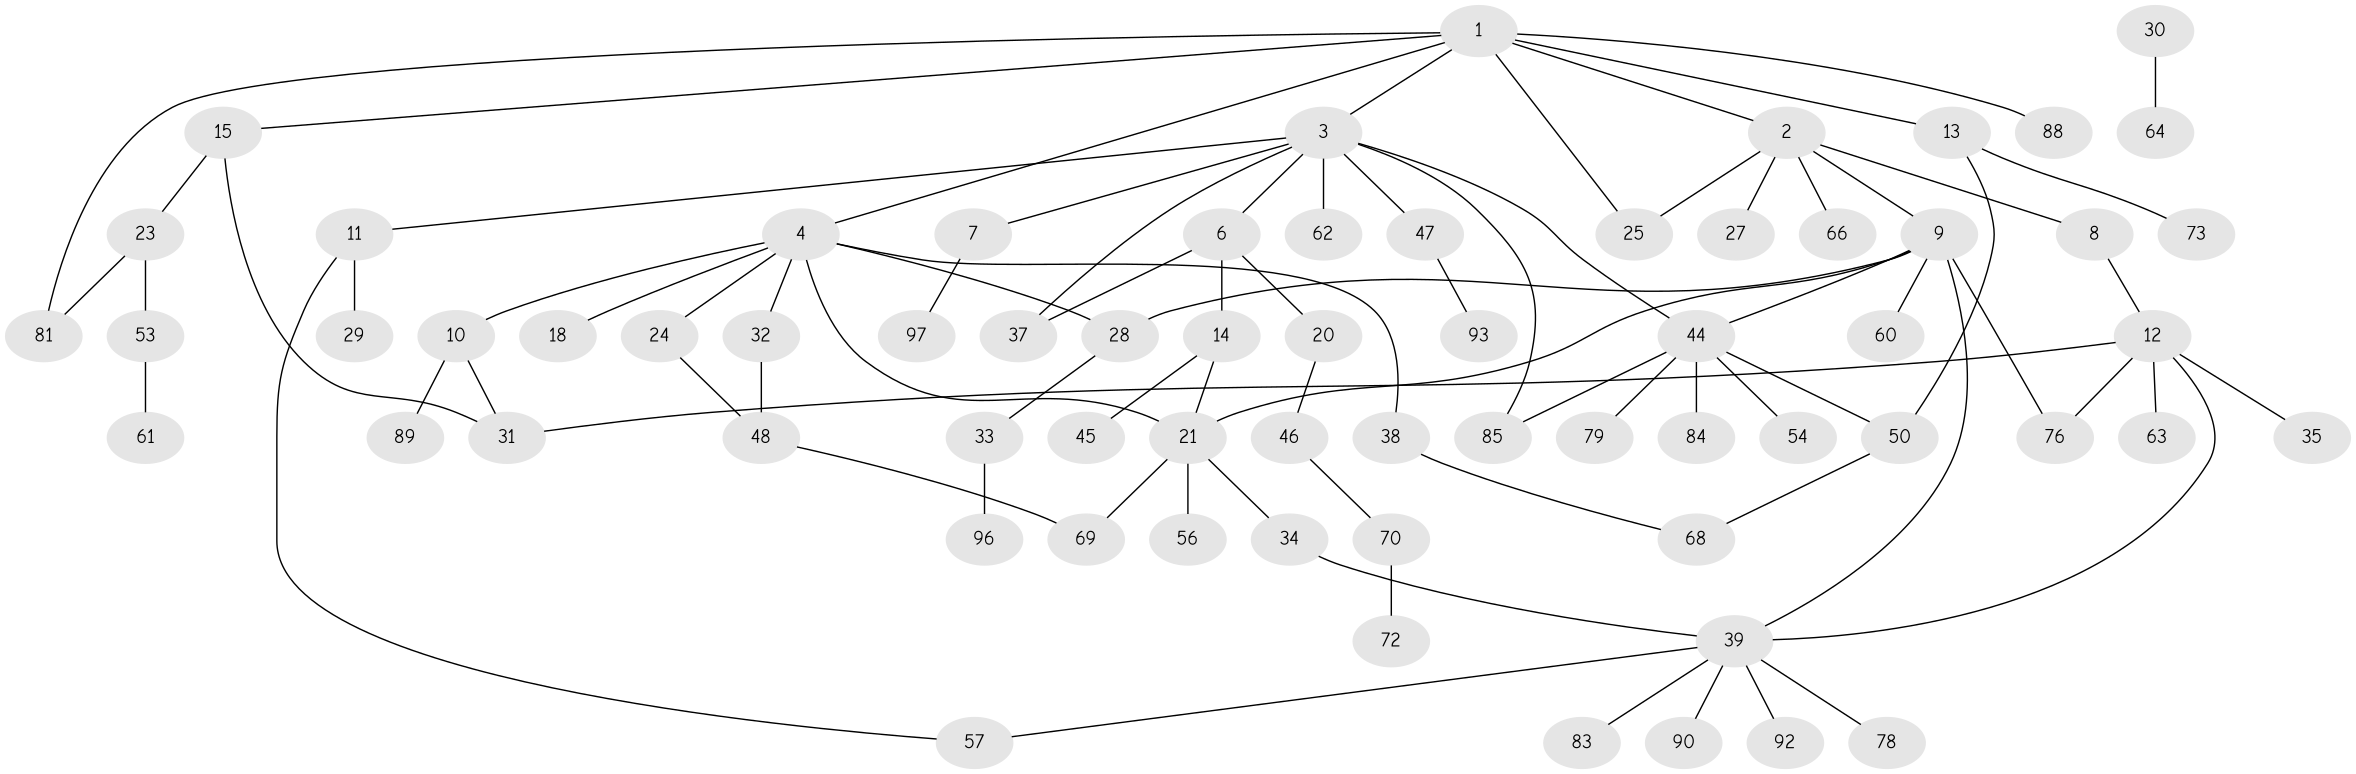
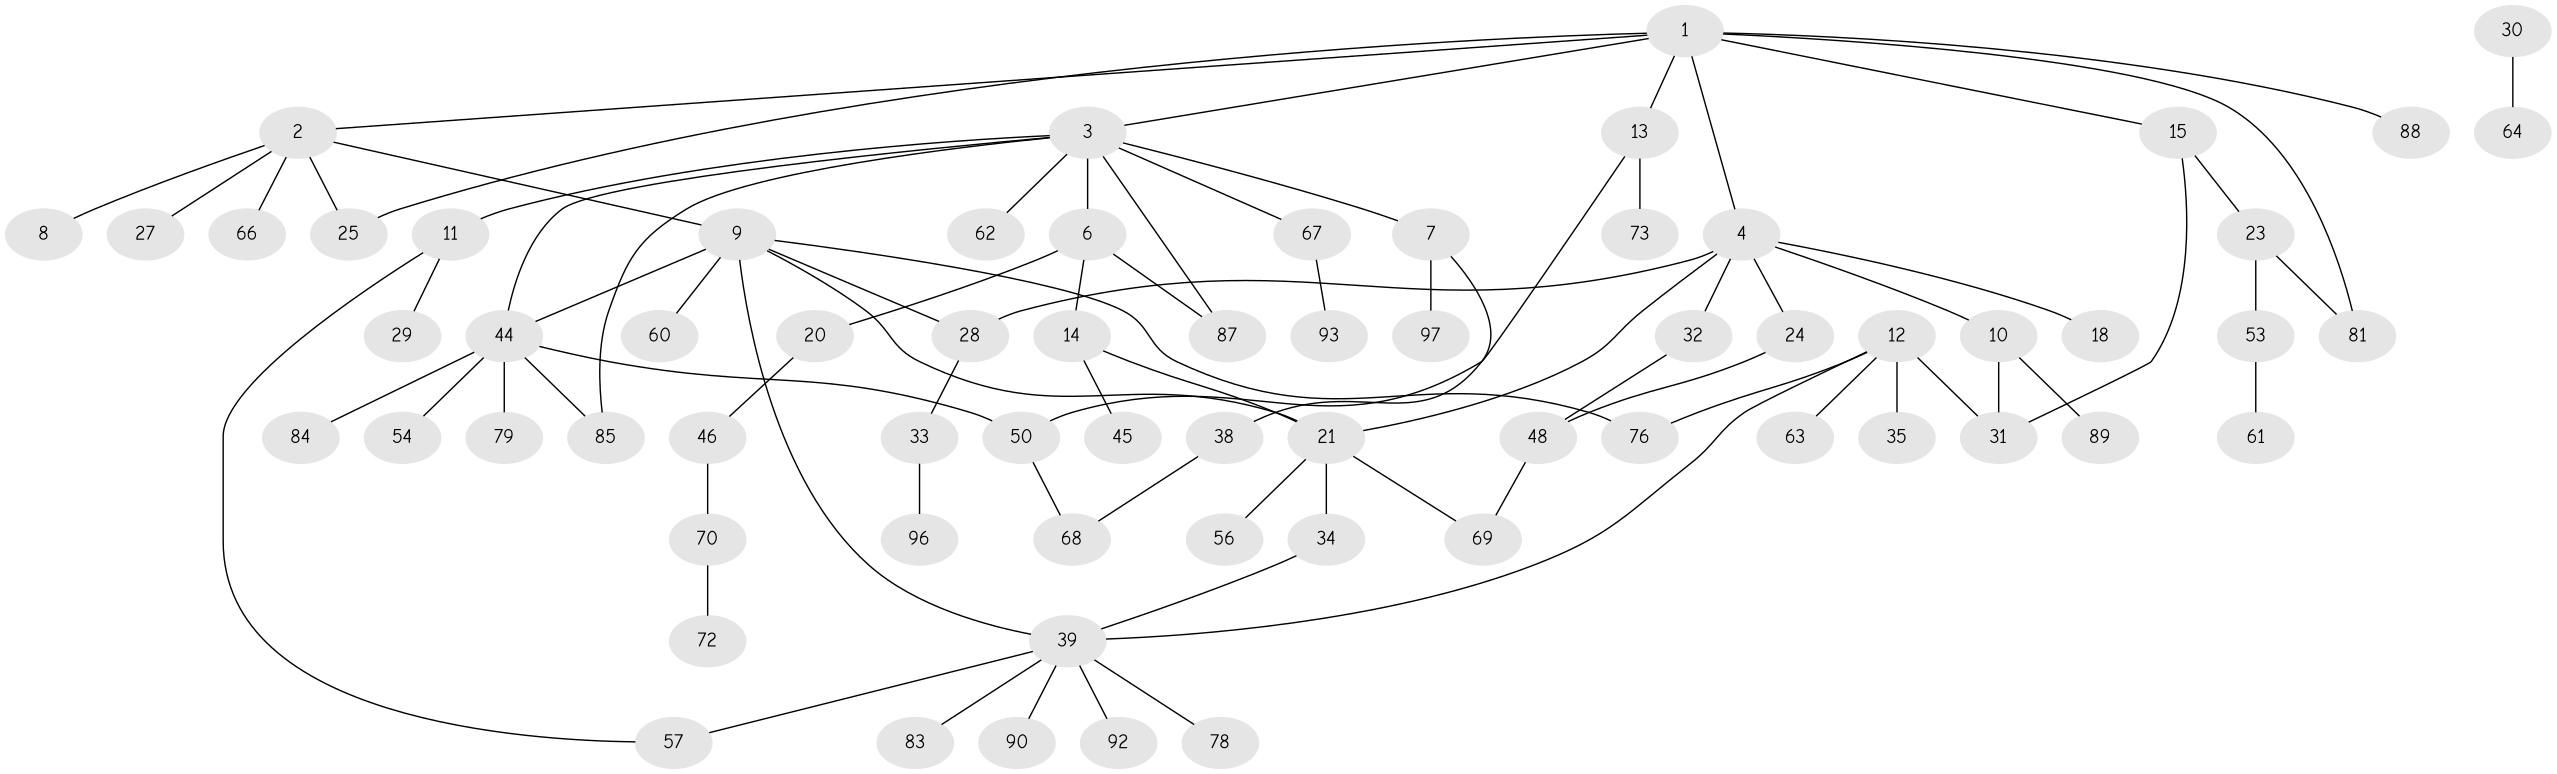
node "47": label "47" -> "67"
edge "4" -- "38": now "7" -- "38"
edge "8" -- "12": removed
node "37": label "37" -> "87"
